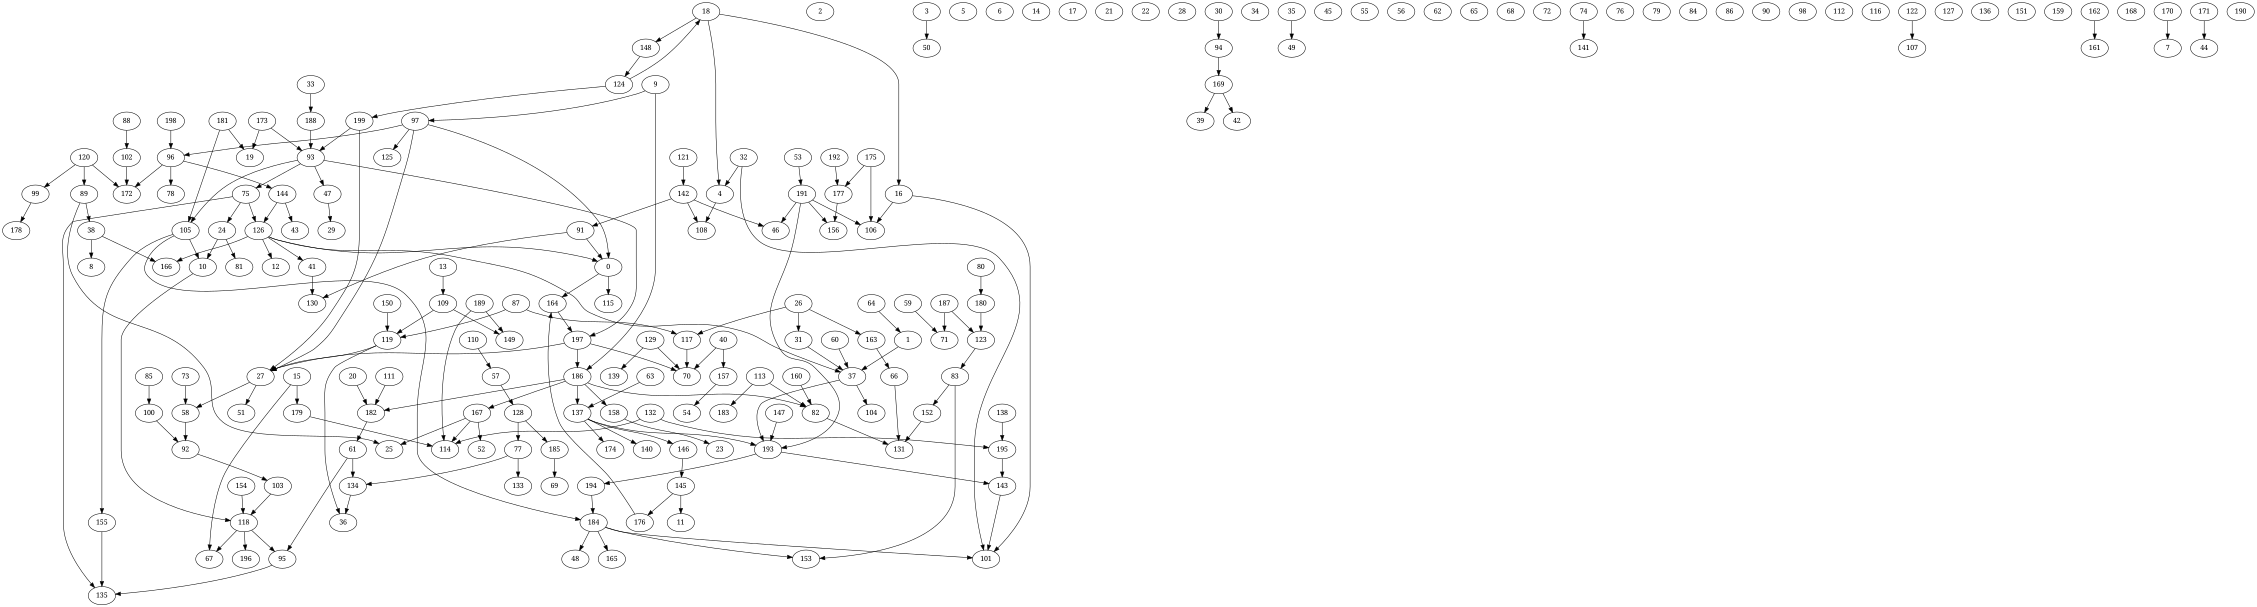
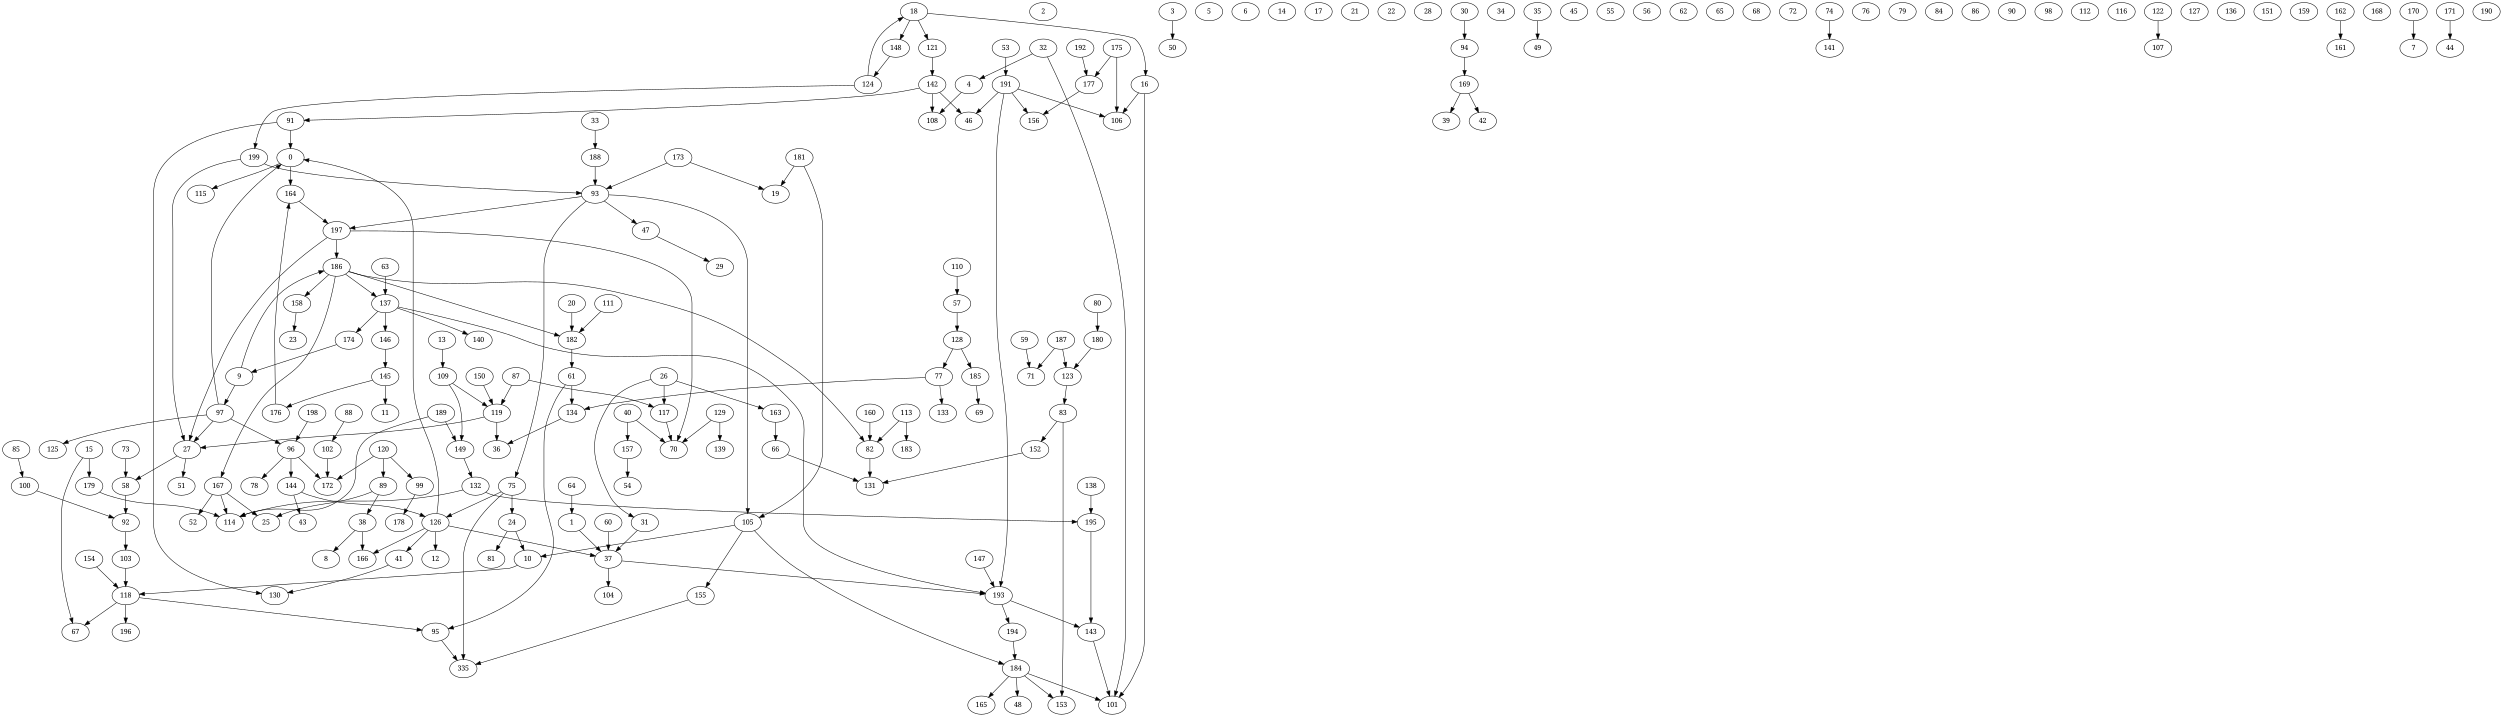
edge "18" -> "4": now "18" -> "121"
edge "174" -> "9": added
edge "149" -> "132": added
node "135": label "135" -> "335"
